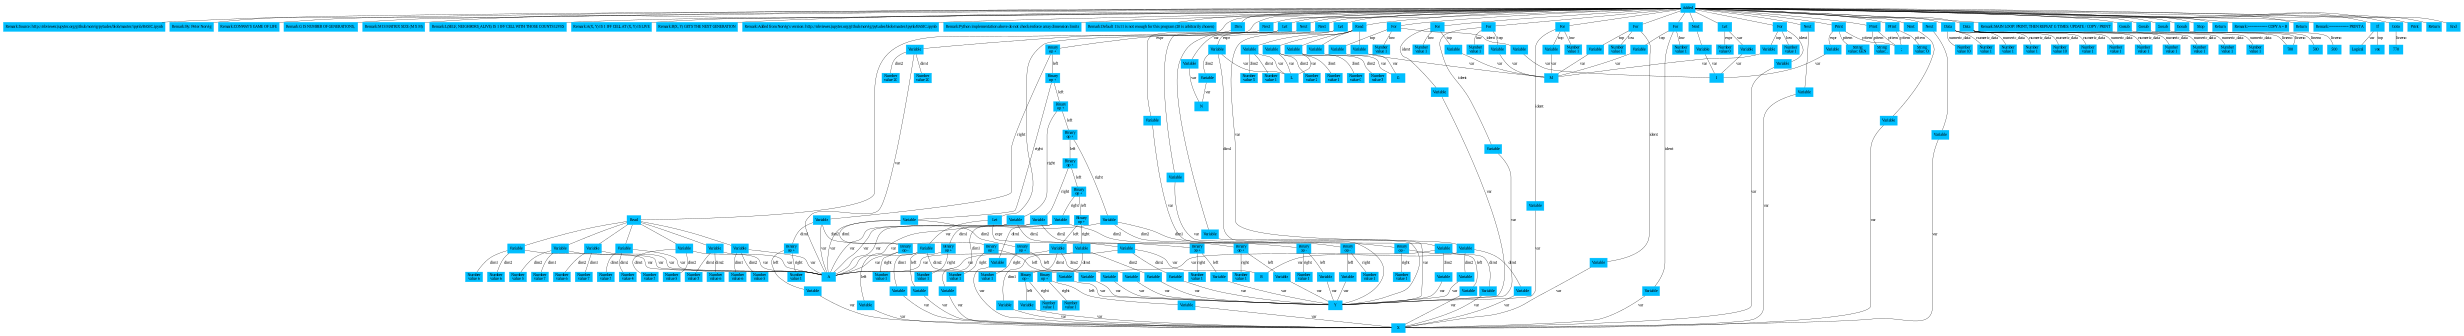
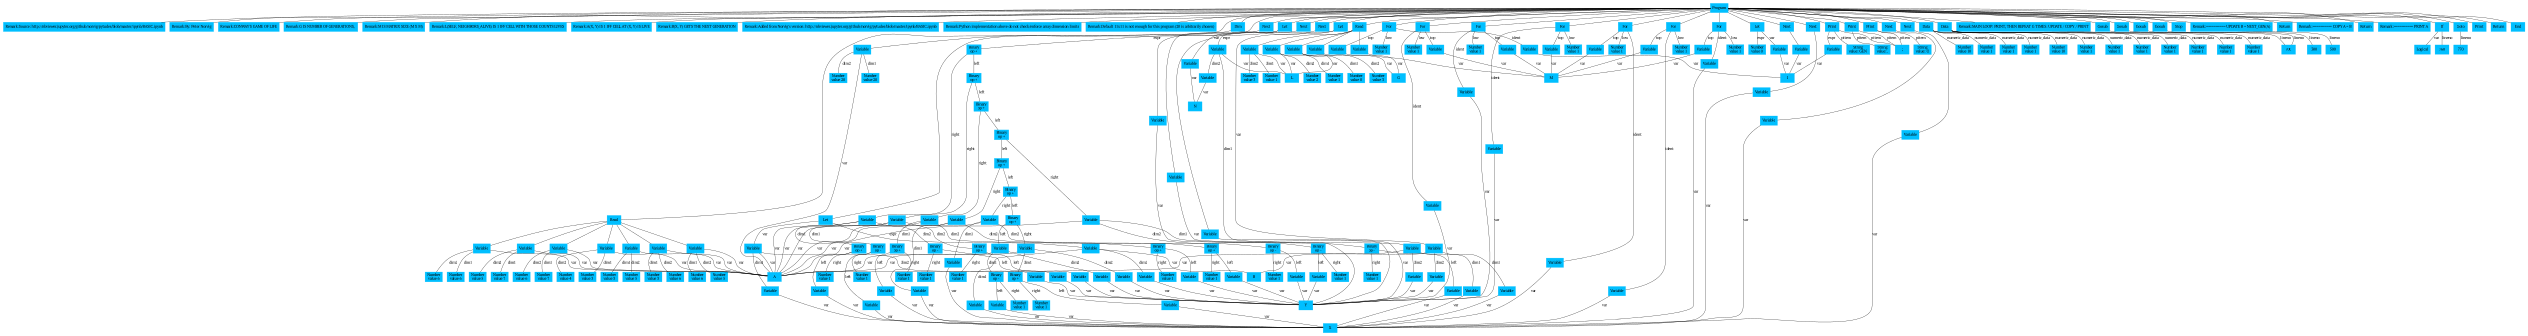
node "Added": label "Added" -> "Program"
node "Remark:========== UPDATE B = NEXT_GEN(A)": added
edge "If" -- "760": label "top" -> "lineno"
